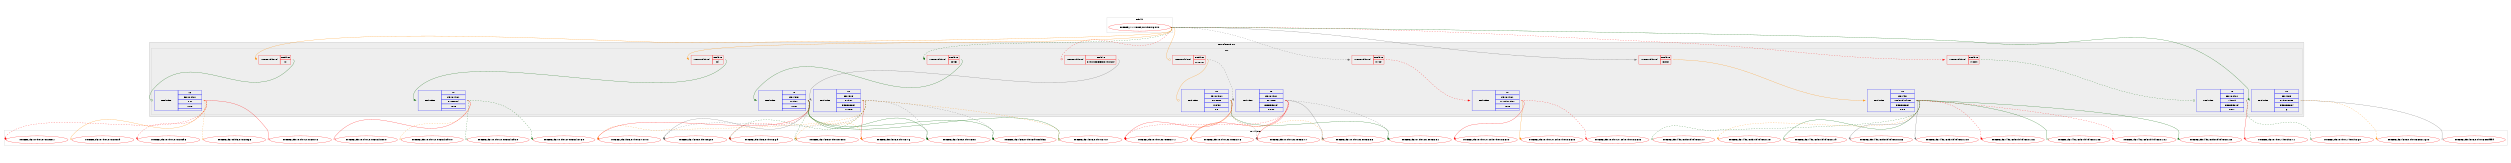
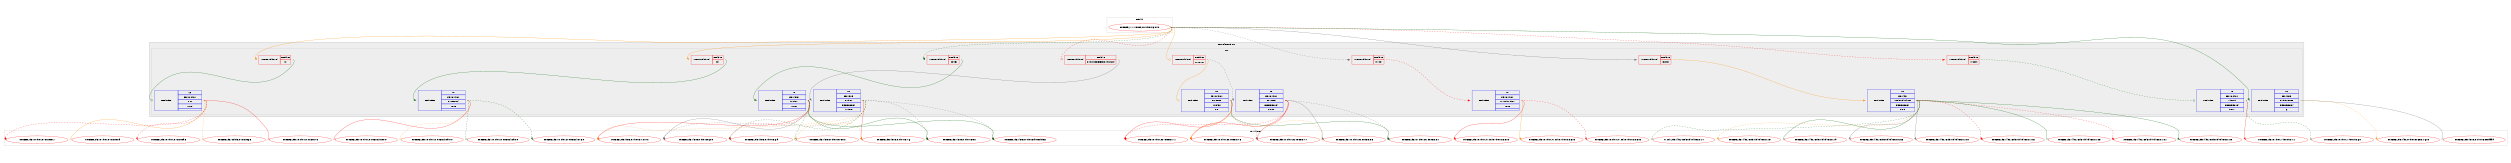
node "portage://dev-lang/python-2.7.17": removed
node "portage://dev-libs/xapian-bindings-1.4.7": label "portage://dev-libs/xapian-bindings-1.4.7" -> "mysql://dev-libs/xapian-bindings-1.4.7"
node "portage://dev-lang/python-exec-2.4.6-r1": label "portage://dev-lang/python-exec-2.4.6-r1" -> "portage://dev-libs/python-exec-2.4.6-r1"
